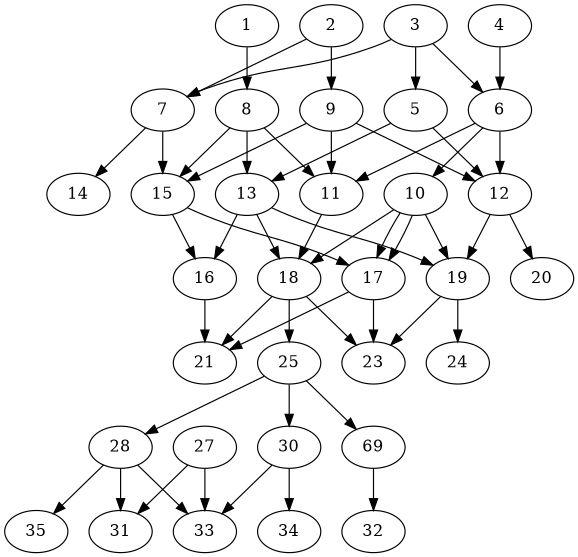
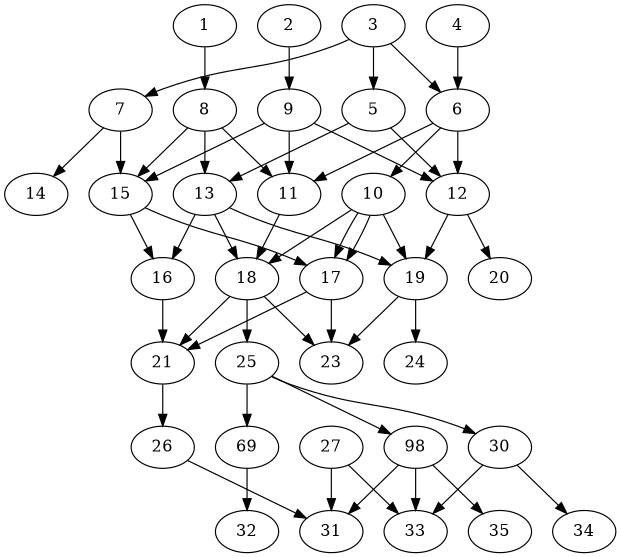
edge "2" -> "7": removed
node "28": label "28" -> "98"
node "26": added
